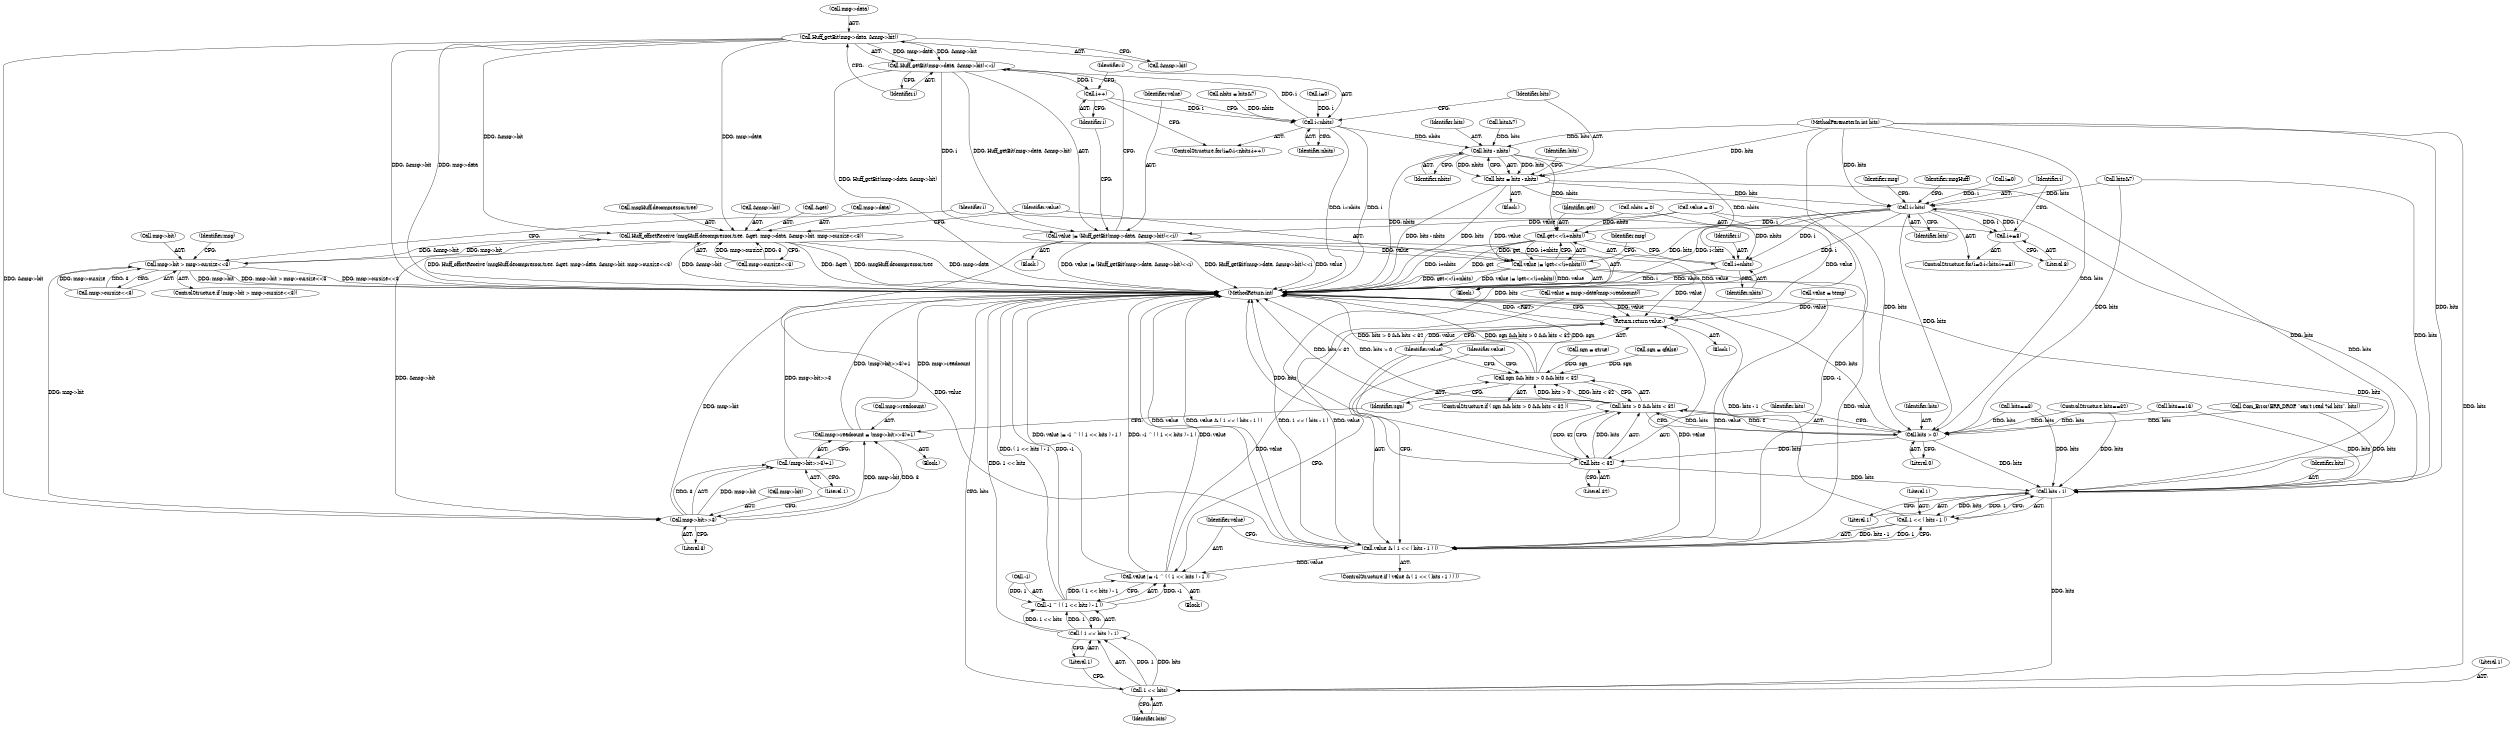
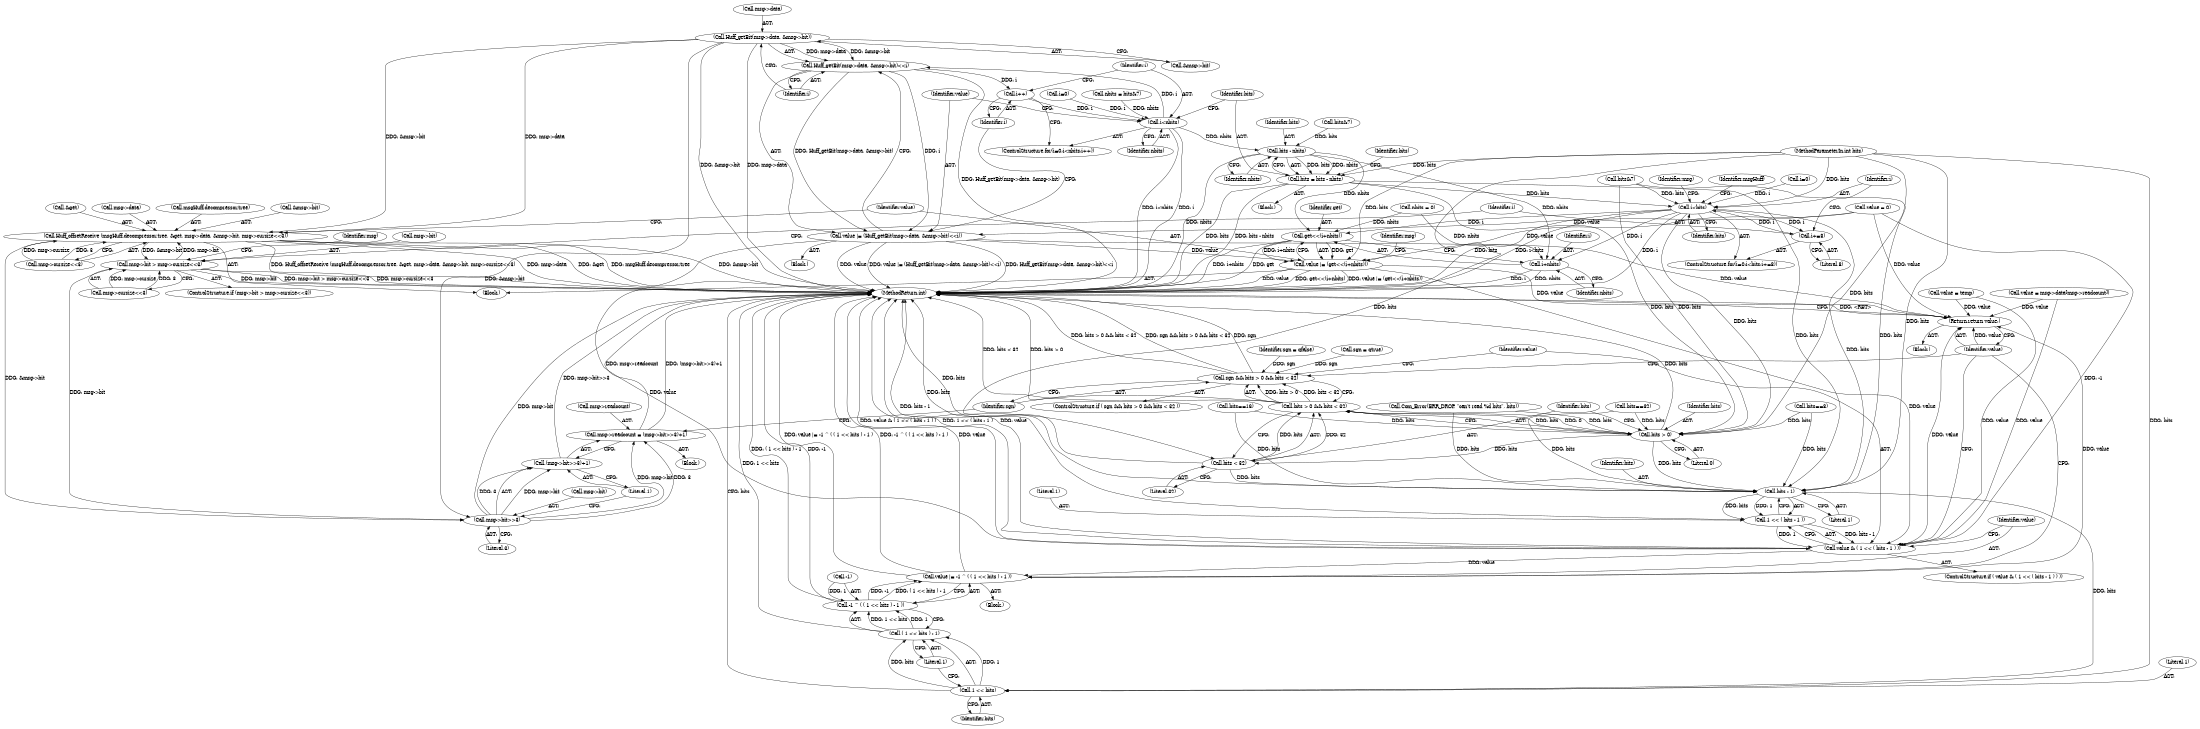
edge "(MethodParameterIn,int bits)" -> "(Call,bits - nbits)": now "(MethodParameterIn,int bits)" -> "(Call,value |= (get<<(i+nbits)))"
node "(Call,sgn = qfalse)": label "(Call,sgn = qfalse)" -> "(Identifier,sgn = qfalse)"
node "(ControlStructure,bits==32)": label "(ControlStructure,bits==32)" -> "(Call,bits==32)"
